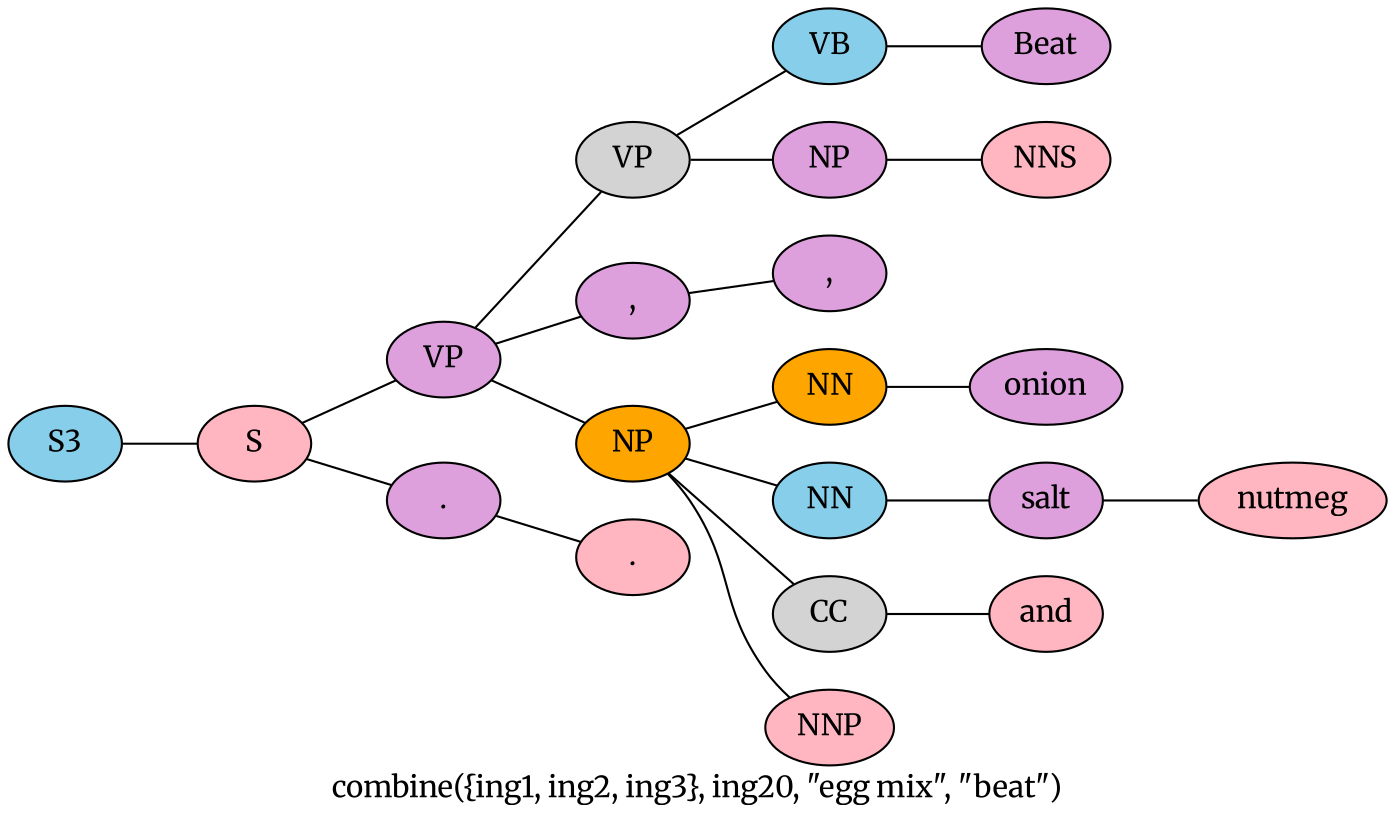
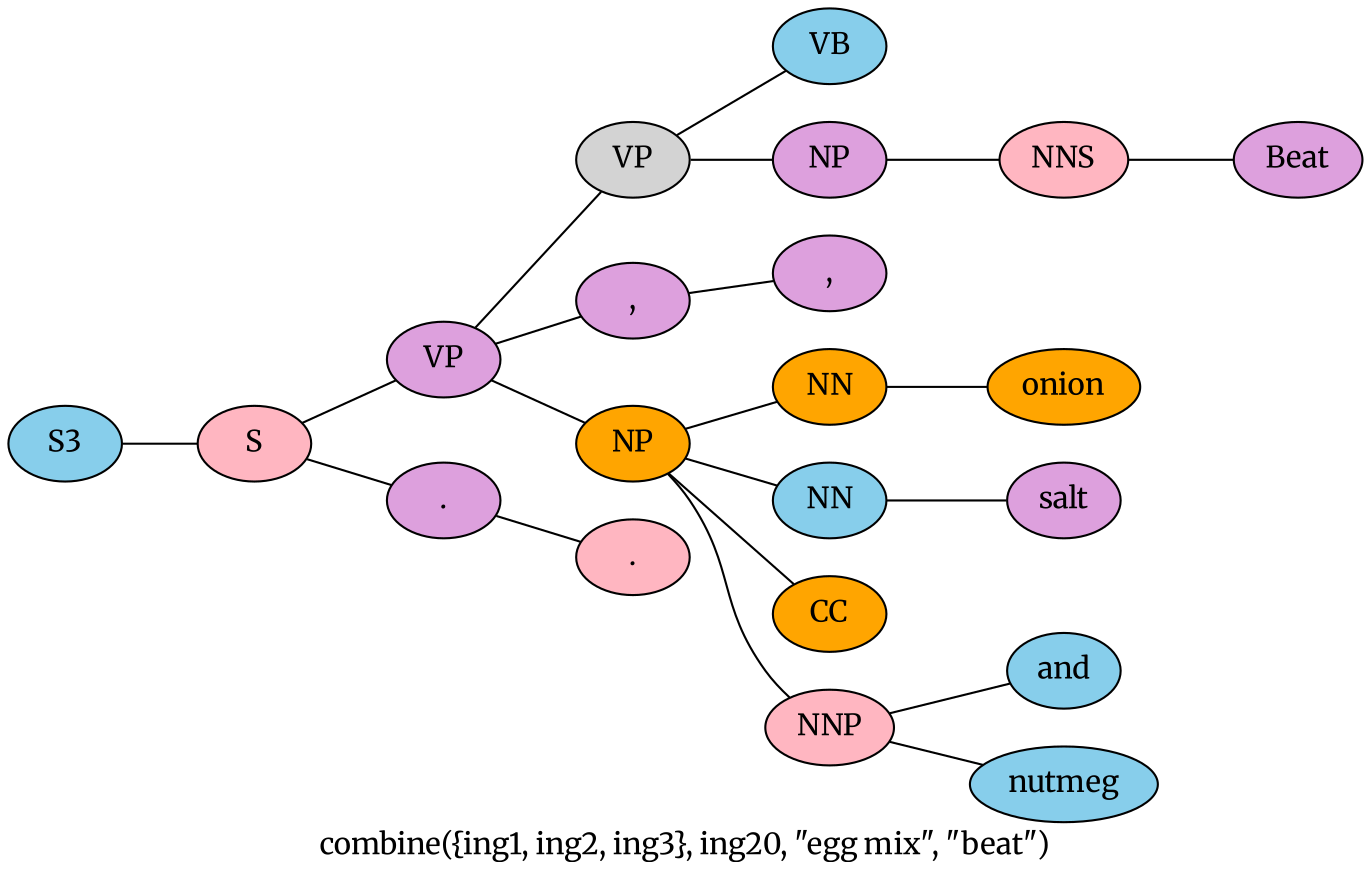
edge "VB" -- "Beat": now "NNS" -- "Beat"
node "onion": fillcolor plum -> orange
edge "salt" -- "nutmeg": now "NNP" -- "nutmeg"
node "nutmeg": fillcolor lightpink -> skyblue
node "CC": fillcolor lightgrey -> orange
edge "CC" -- "and": now "NNP" -- "and"
node "and": fillcolor lightpink -> skyblue
